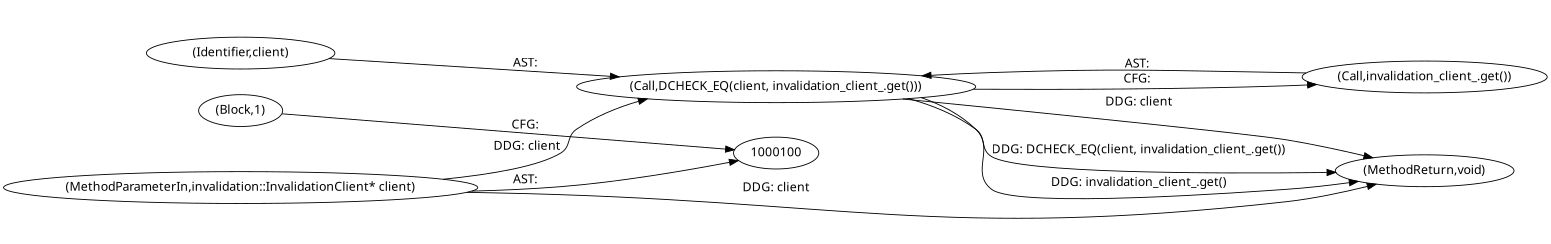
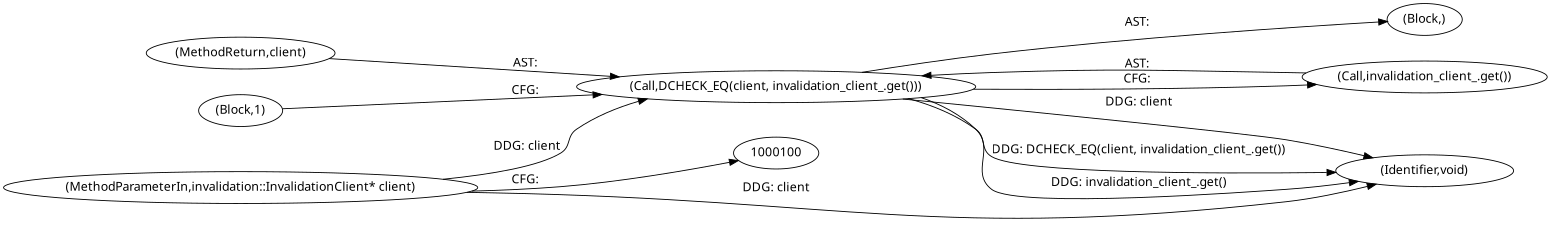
node "(Block,)": added
node "(Identifier,client)": label "(Identifier,client)" -> "(MethodReturn,client)"
edge "(Block,1)" -> "1000100": now "(Block,1)" -> "(Call,DCHECK_EQ(client, invalidation_client_.get()))"
node "(MethodReturn,void)": label "(MethodReturn,void)" -> "(Identifier,void)"
edge "(MethodParameterIn,invalidation::InvalidationClient* client)" -> "1000100": label "AST: " -> "CFG: "
